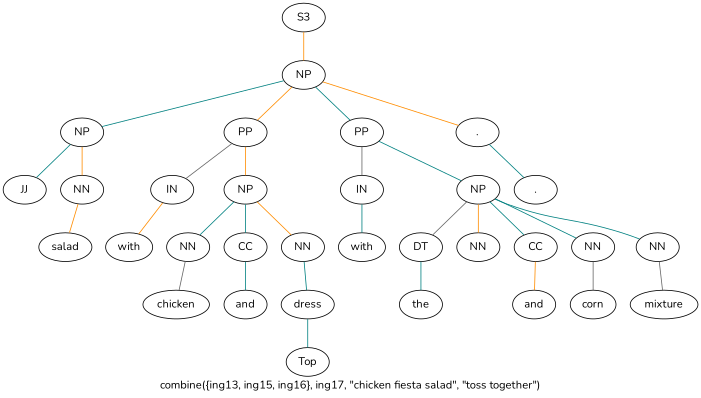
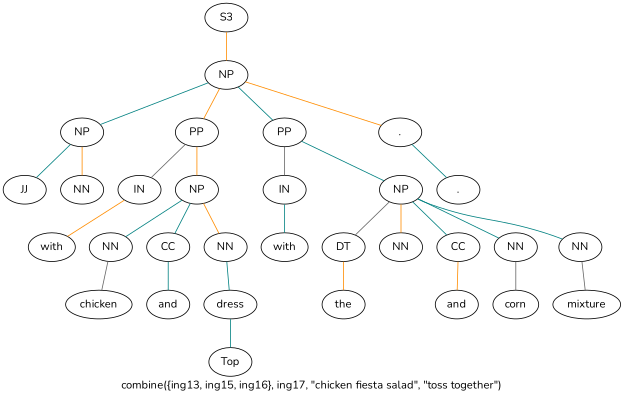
node "salad": removed
edge "DT" -- "the": color teal -> darkorange
